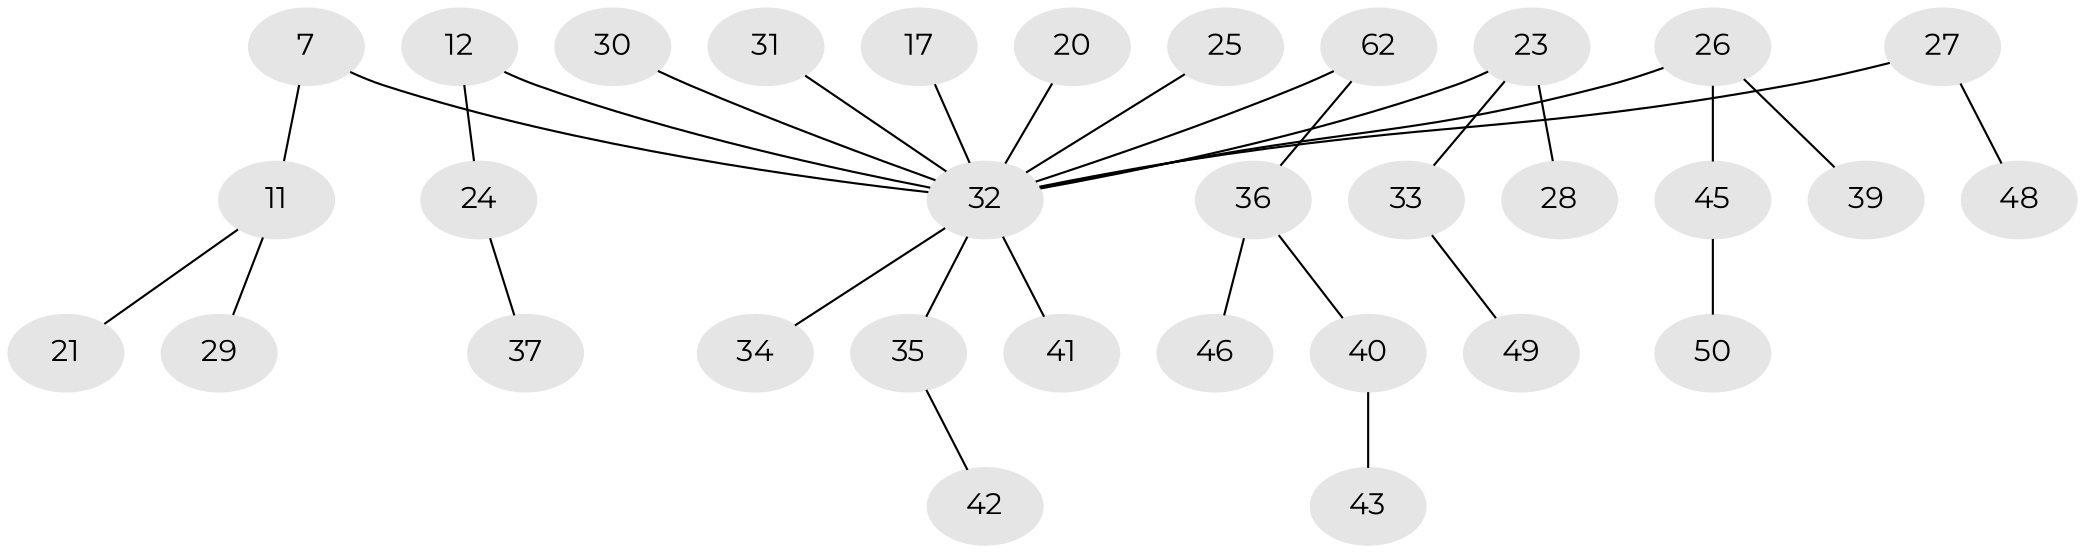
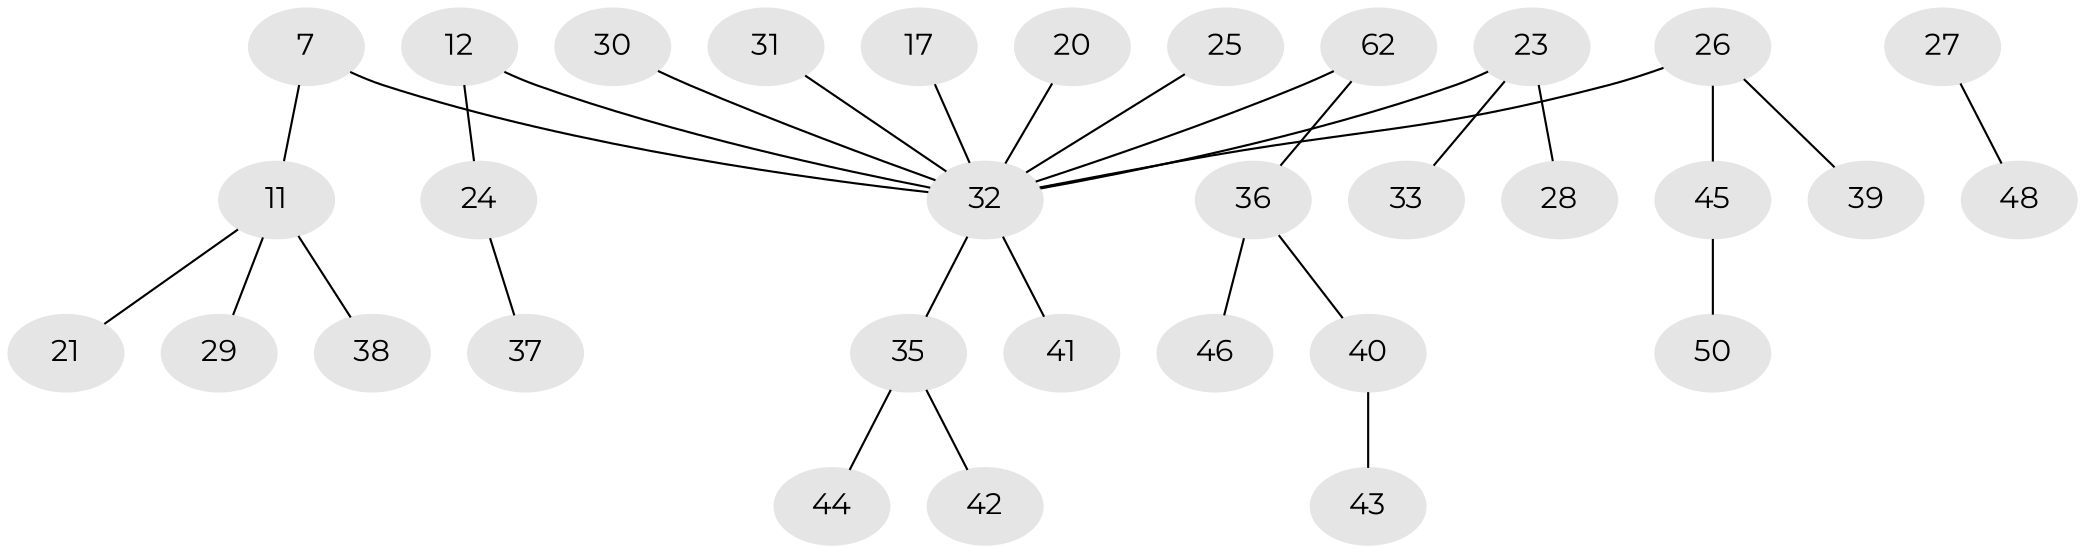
edge "27" -- "32": removed
node "38": added
node "34": removed
node "49": removed
node "44": added
